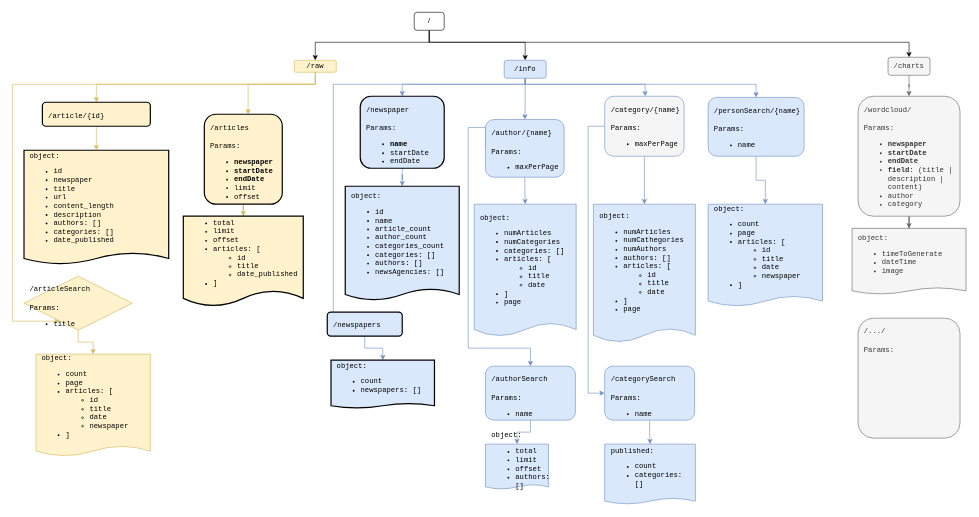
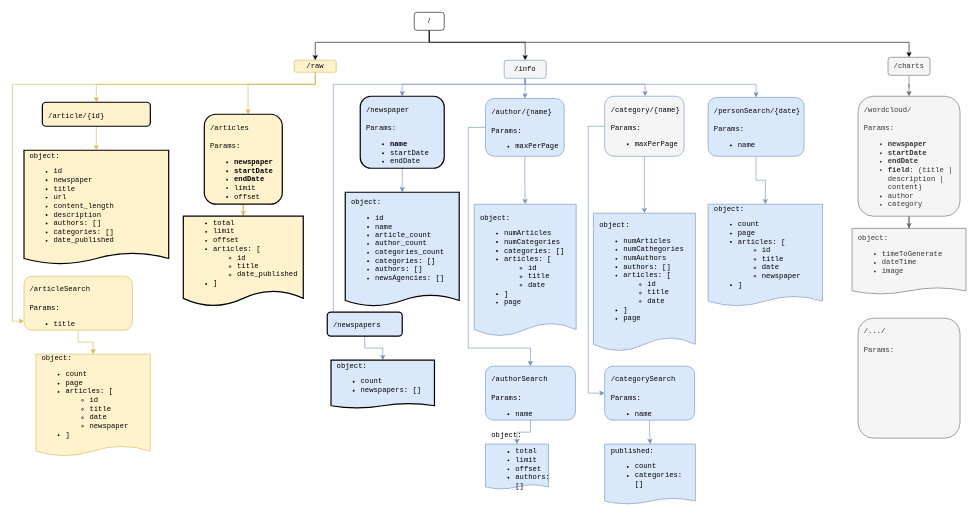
node "/info": fillcolor #dae8fc -> #f5f5f5
node "/personSearch/{name} Params: name": label "/personSearch/{name} Params: name" -> "/personSearch/{date} Params: name"
node "/author/{name} Params: maxPerPage": moved (525, 148) -> (525, 127)
node "object: id name article_count author_count categories_count categories: [] authors: [] newsAgencies: []": moved (402, 243) -> (402, 249)
node "object: numArticles numCathegories numAuthors authors: [] articles: [ id title date ] page": moved (645, 273) -> (645, 282)
node "/articleSearch Params: title": shape diamond -> rounded rectangle
